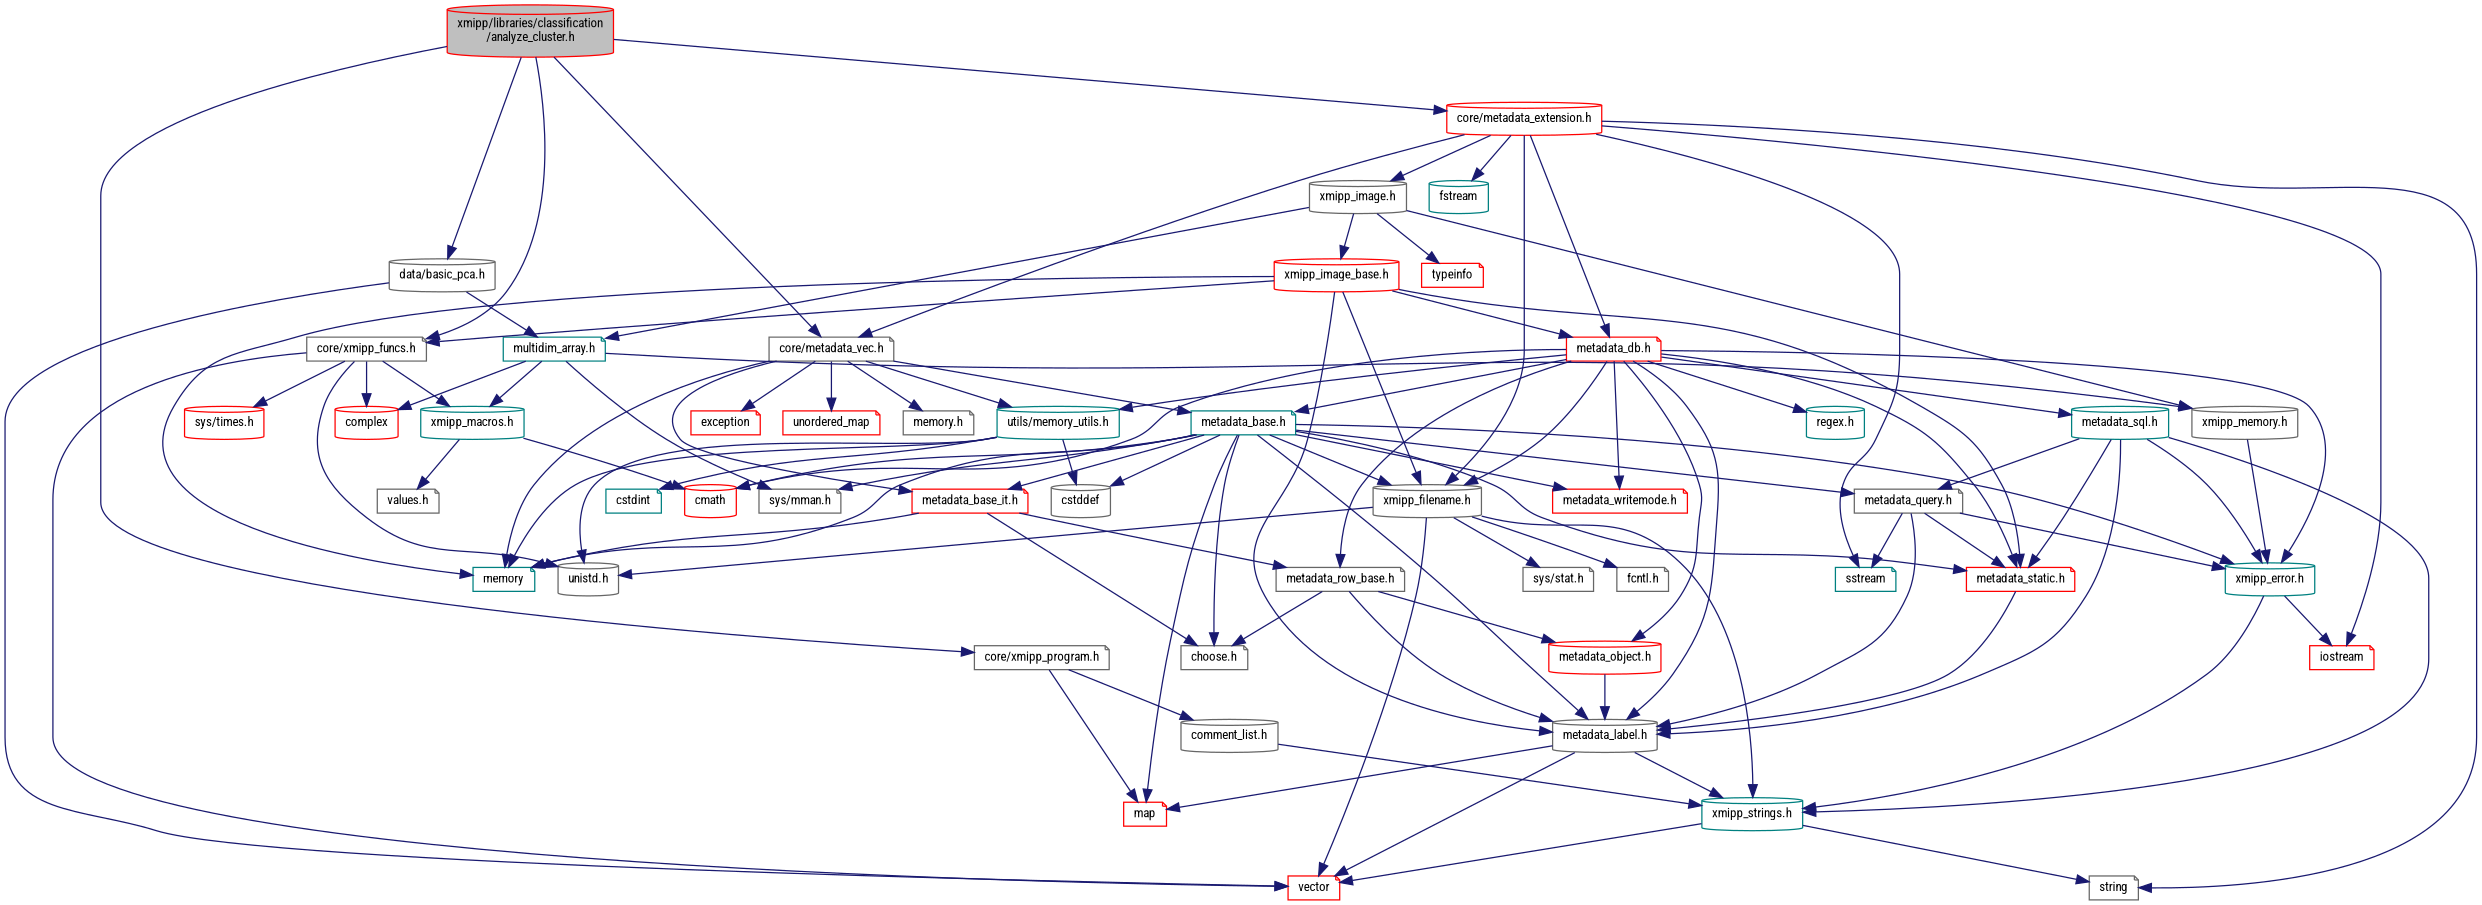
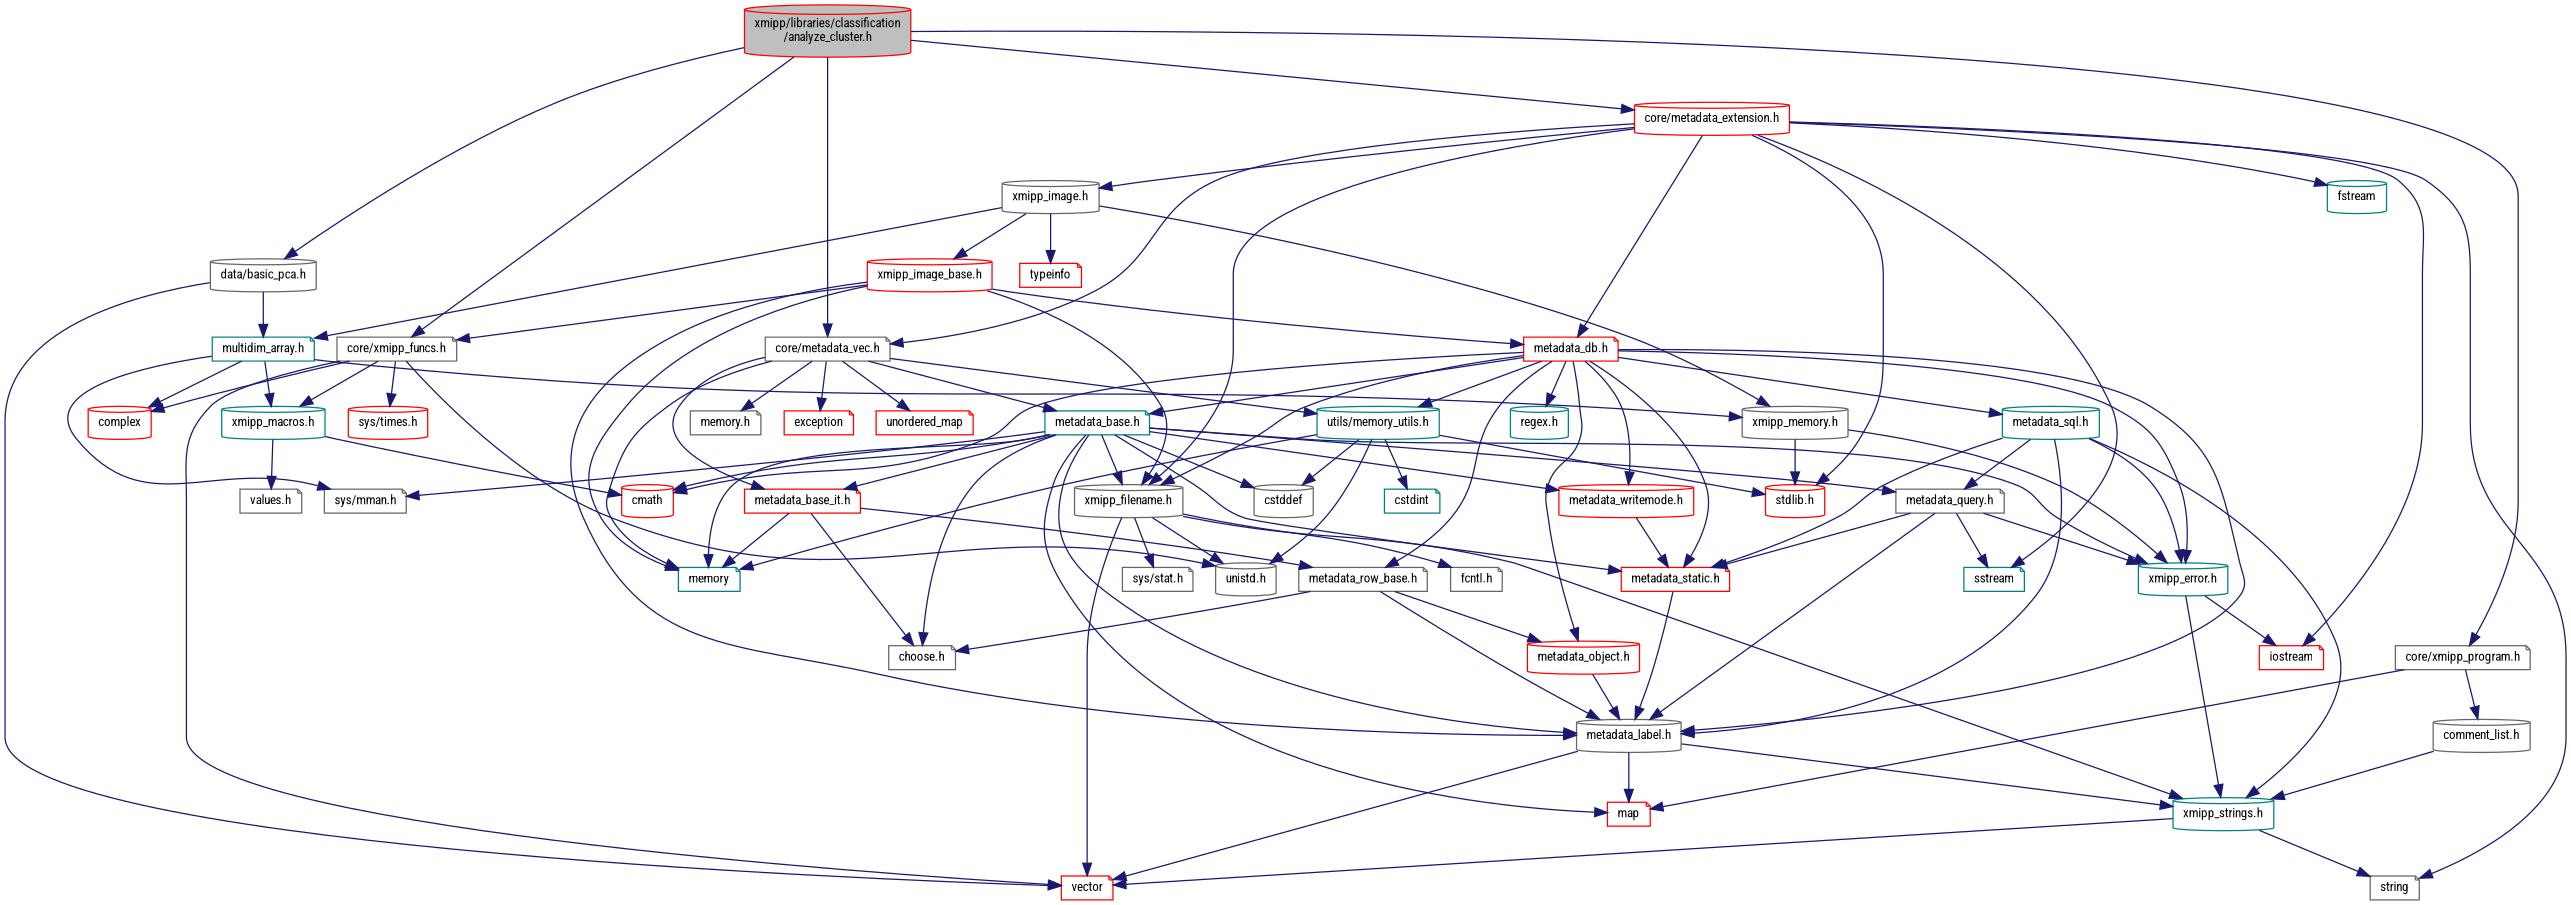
edge "xmipp_image_base.h" -> "metadata_static.h": now "metadata_writemode.h" -> "metadata_static.h"
node "metadata_writemode.h": shape note -> cylinder
node "stdlib.h": added
